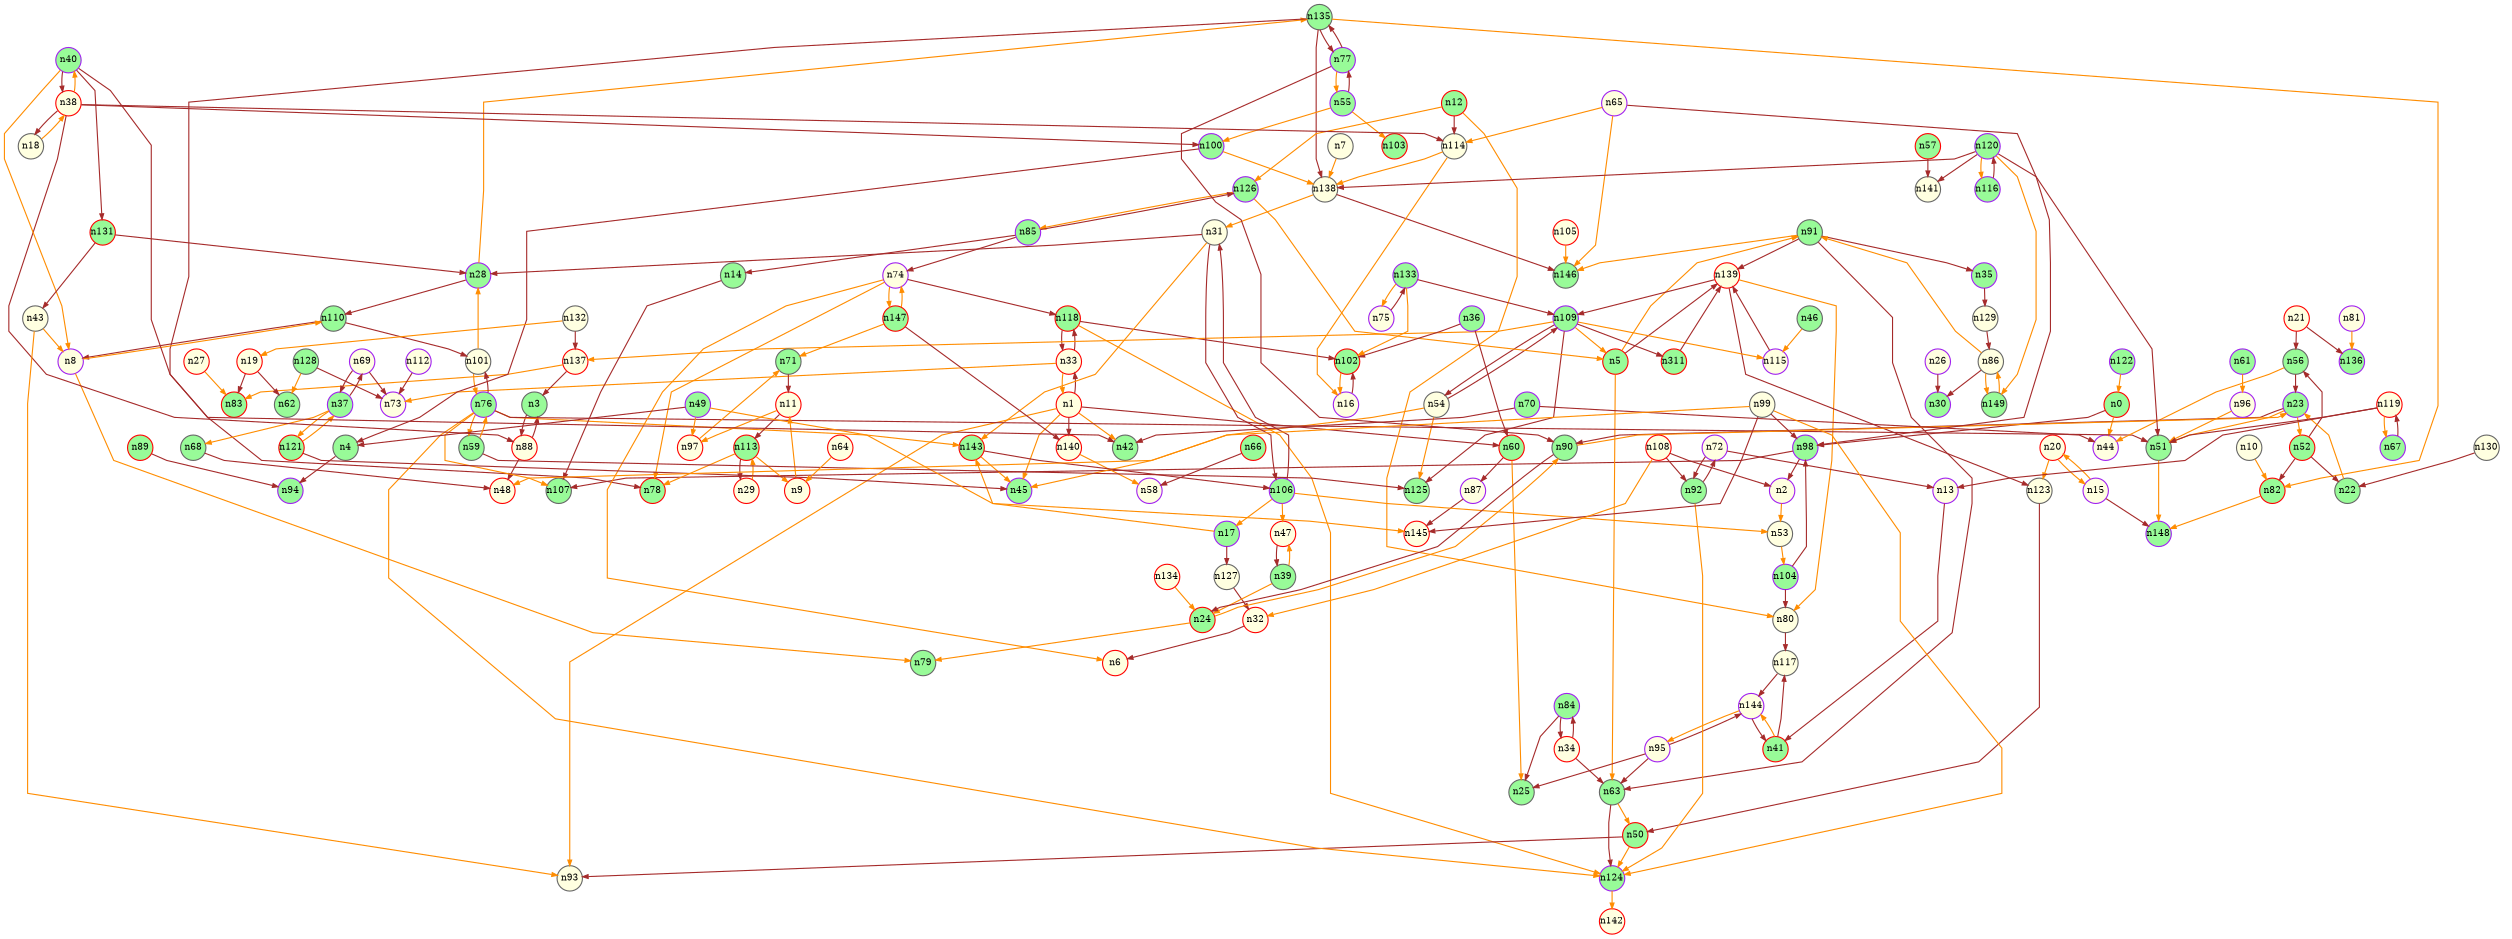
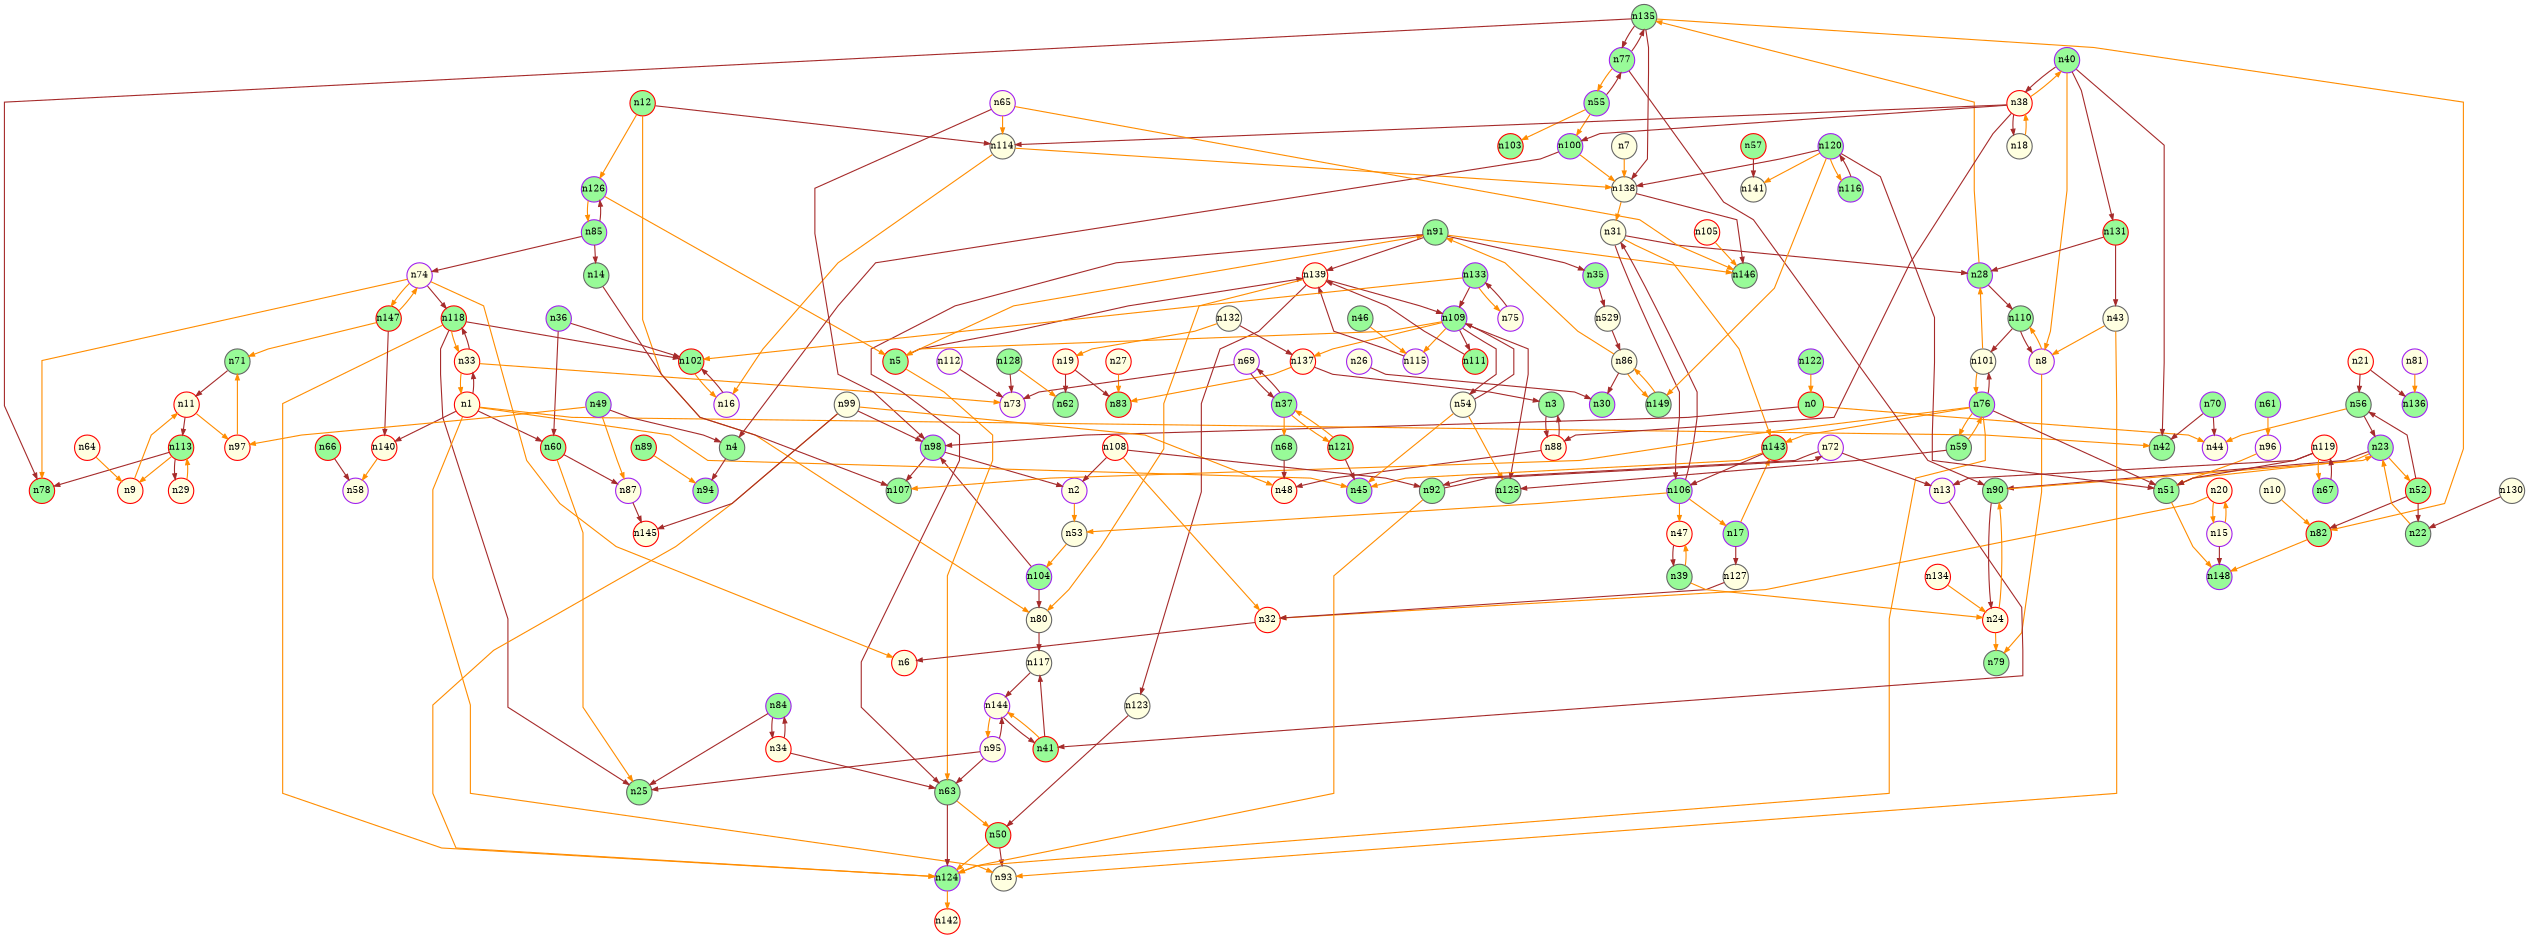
edge "n120" -> "n141": color brown -> darkorange
node "n129": label "n129" -> "n529"
edge "n118" -> "n33": color brown -> darkorange
node "n311": label "n311" -> "n111"
edge "n20" -> "n123": now "n20" -> "n32"
edge "n113" -> "n78": color darkorange -> brown
edge "n89" -> "n94": color brown -> darkorange
edge "n49" -> "n145": now "n49" -> "n87"
edge "n118" -> "n25": added
node "n24": fillcolor palegreen -> lightyellow
